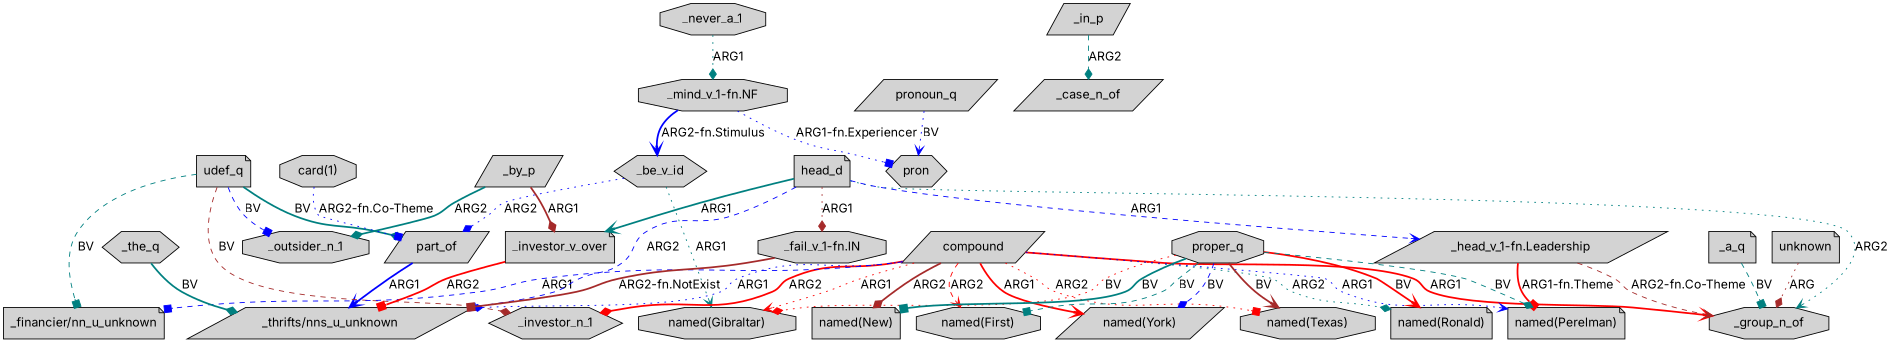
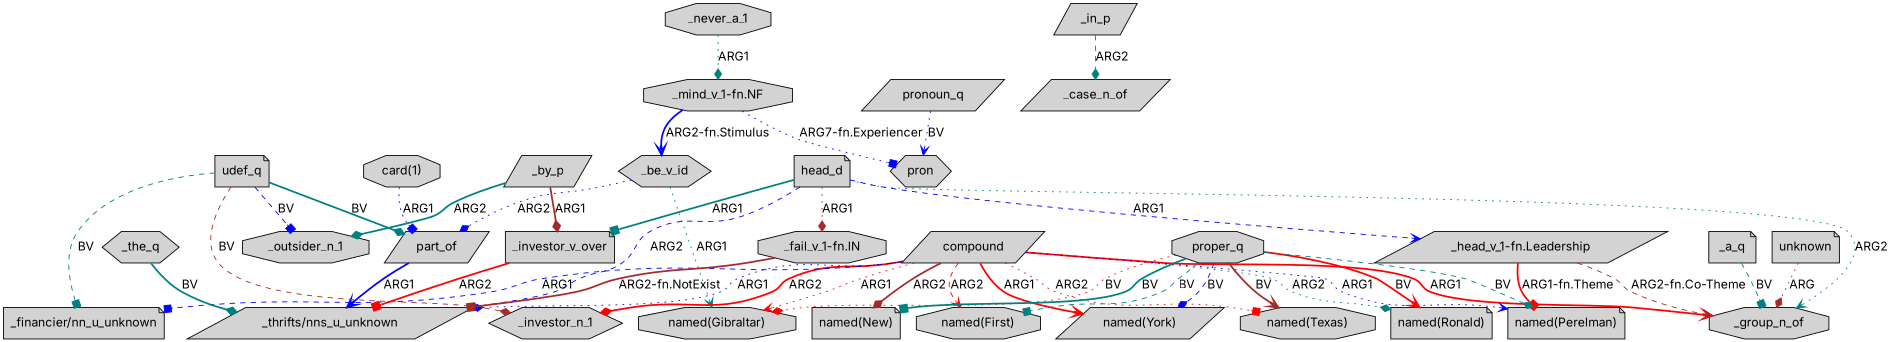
edge "_mind_v_1-fn.NF" -> "pron": label "ARG1-fn.Experiencer" -> "ARG7-fn.Experiencer"
edge "head_d" -> "_investor_v_over": arrowhead vee -> box
edge "card(1)" -> "part_of": label "ARG2-fn.Co-Theme" -> "ARG1"
